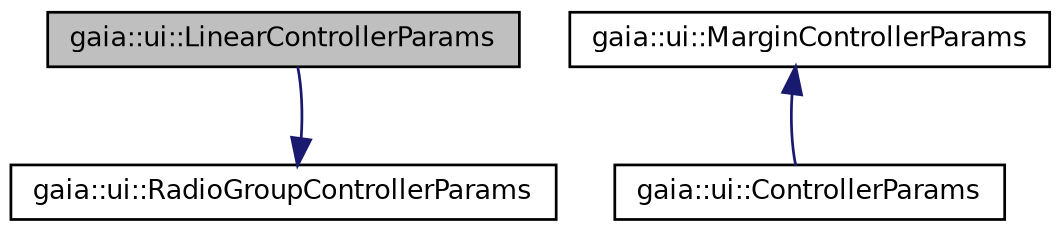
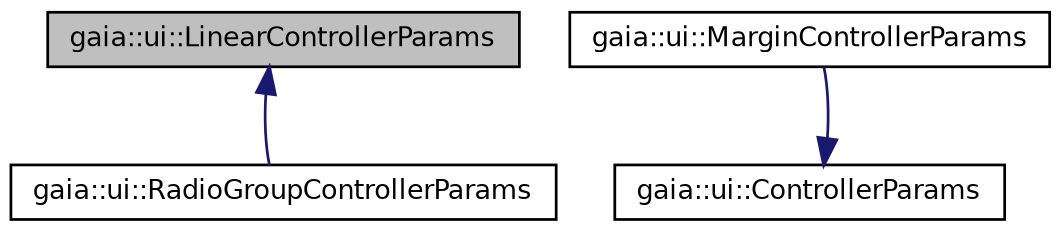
edge "gaia::ui::LinearControllerParams" -> "gaia::ui::RadioGroupControllerParams": reversed
edge "gaia::ui::ControllerParams" -> "gaia::ui::MarginControllerParams": reversed
